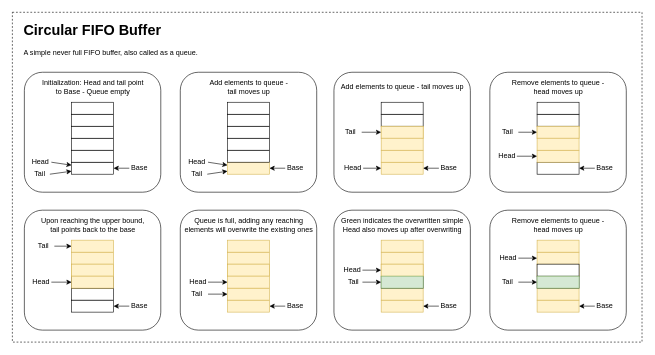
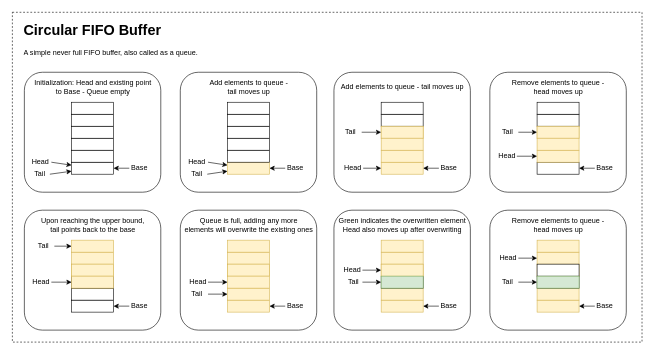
node "Initialization: Head and tail point to Base - Queue empty": label "Initialization: Head and tail point to Base - Queue empty" -> "Initialization: Head and existing point to Base - Queue empty"
node "Queue is full, adding any reaching elements will overwrite the existing ones": label "Queue is full, adding any reaching elements will overwrite the existing ones" -> "Queue is full, adding any more elements will overwrite the existing ones"
node "Green indicates the overwritten simple Head also moves up after overwriting": label "Green indicates the overwritten simple Head also moves up after overwriting" -> "Green indicates the overwritten element Head also moves up after overwriting"
